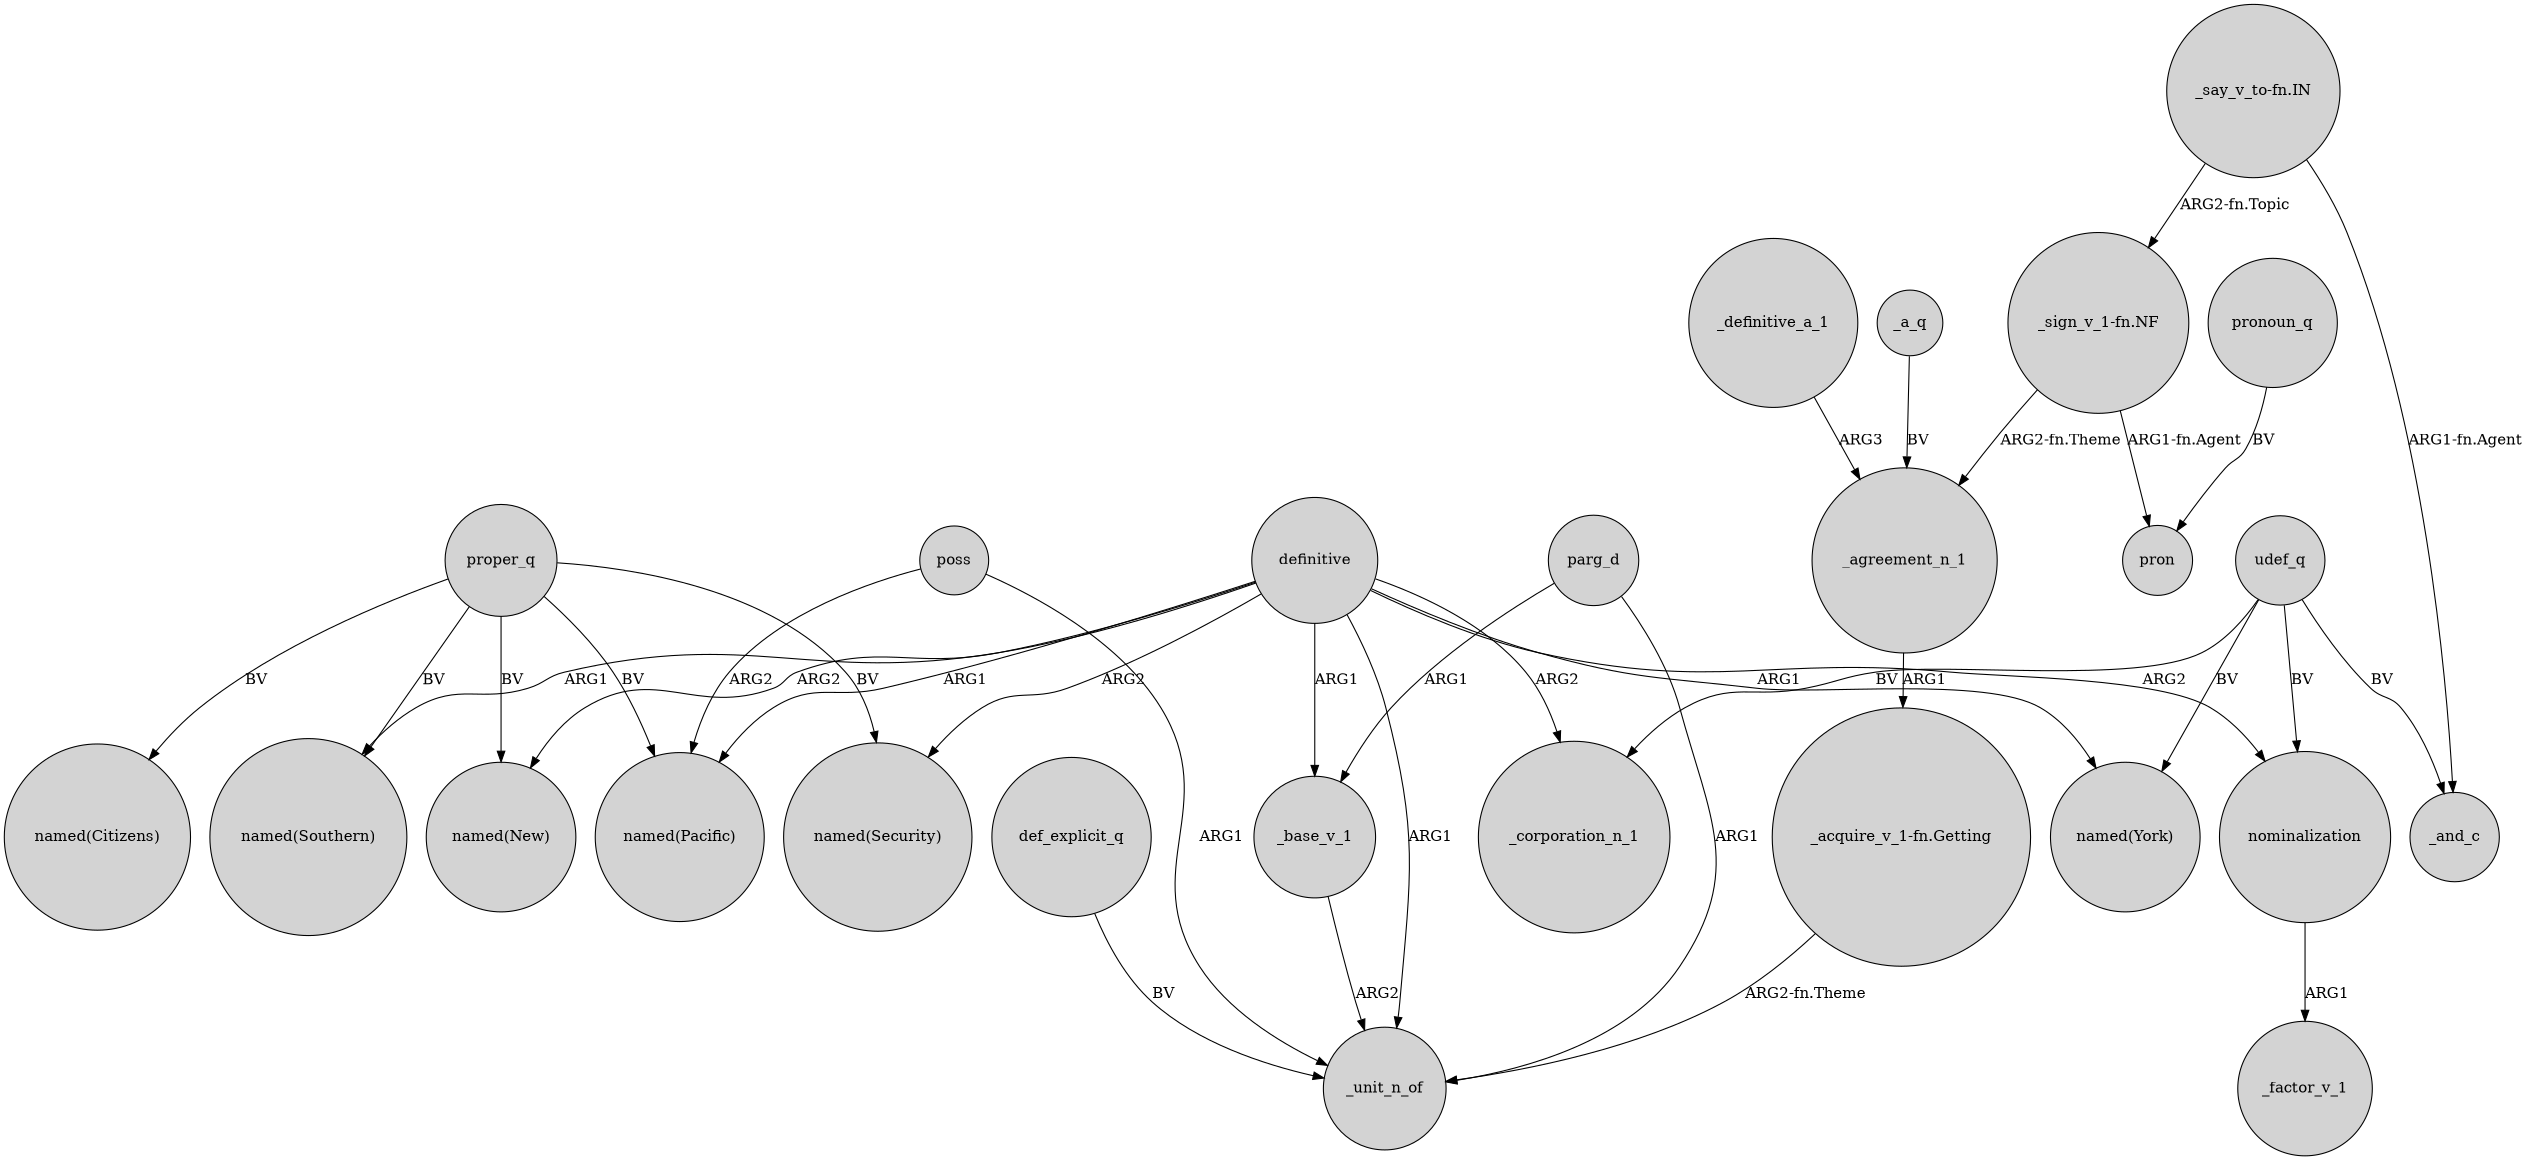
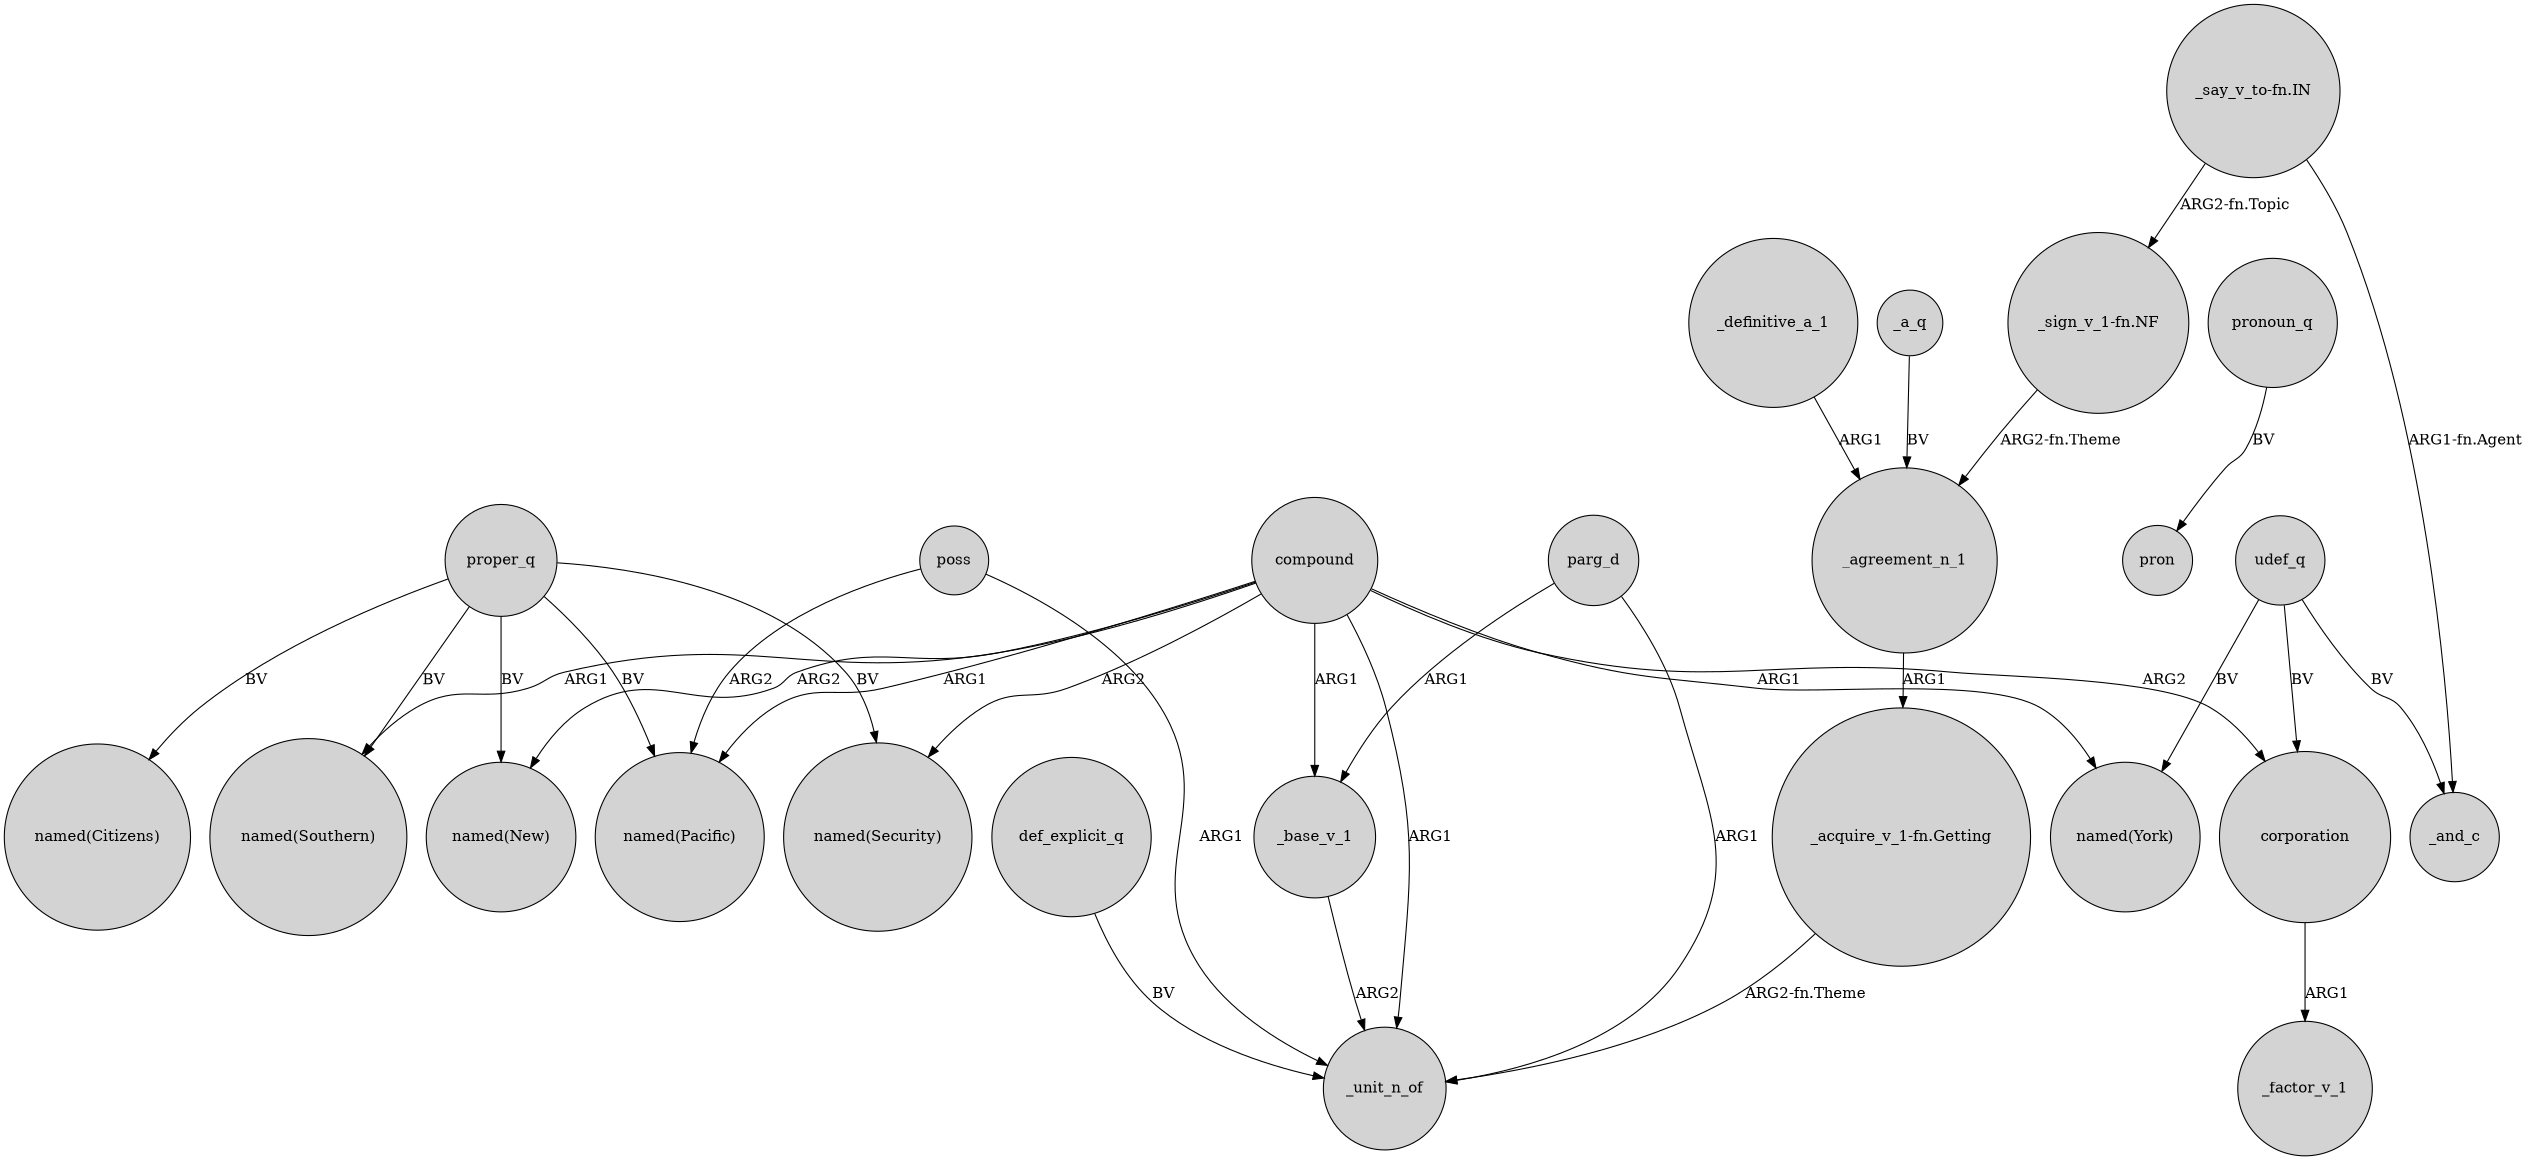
edge "_definitive_a_1" -> "_agreement_n_1": label "ARG3" -> "ARG1"
edge "_sign_v_1-fn.NF" -> "pron": removed, label "ARG1-fn.Agent"
node "definitive": label "definitive" -> "compound"
node "_corporation_n_1": removed
node "nominalization": label "nominalization" -> "corporation"
